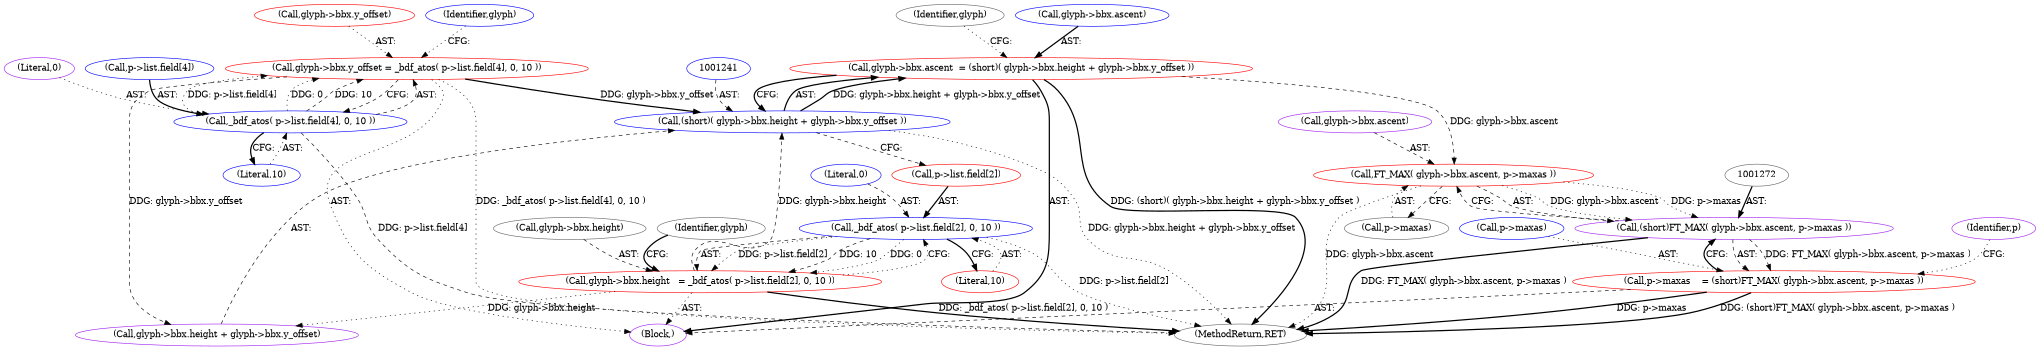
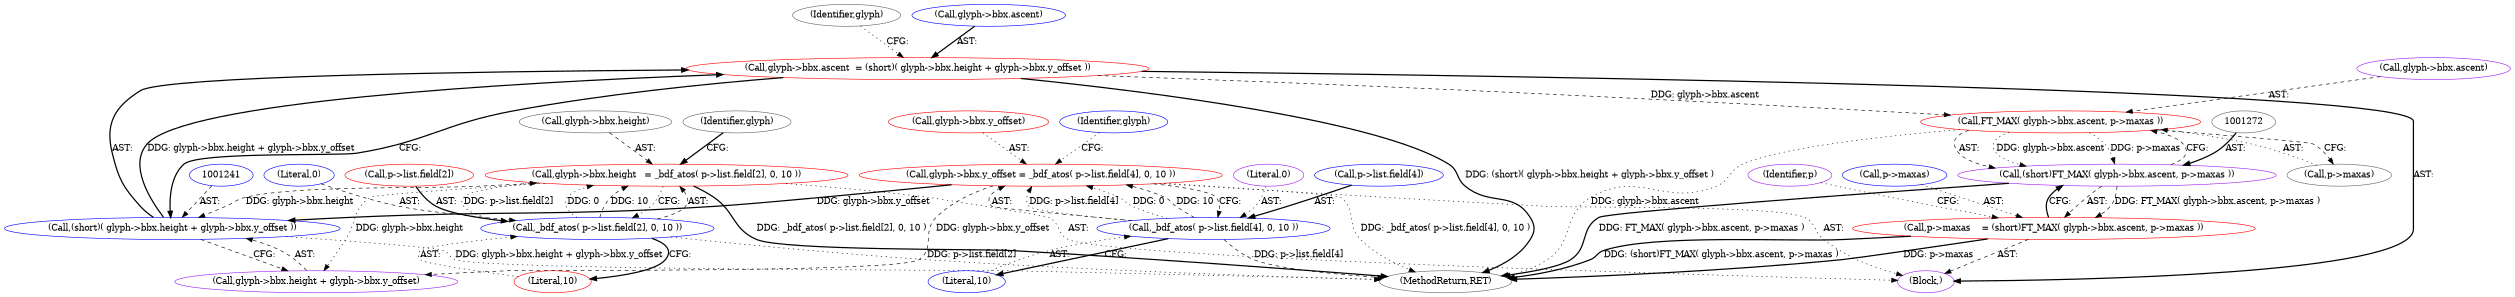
edge "(Call,(short)( glyph->bbx.height + glyph->bbx.y_offset ))" -> "(Call,p->list.field[2])": now "(Call,(short)( glyph->bbx.height + glyph->bbx.y_offset ))" -> "(Call,glyph->bbx.height + glyph->bbx.y_offset)"
